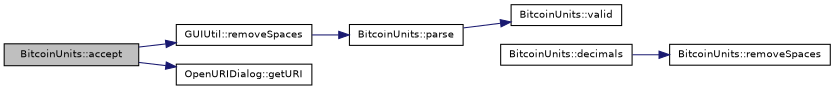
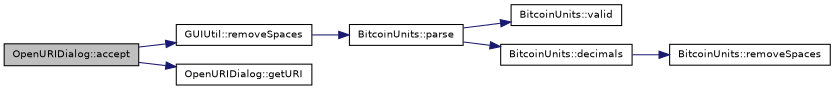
edge "BitcoinUnits::parse" -> "BitcoinUnits::decimals": added
node "BitcoinUnits::accept": label "BitcoinUnits::accept" -> "OpenURIDialog::accept"
